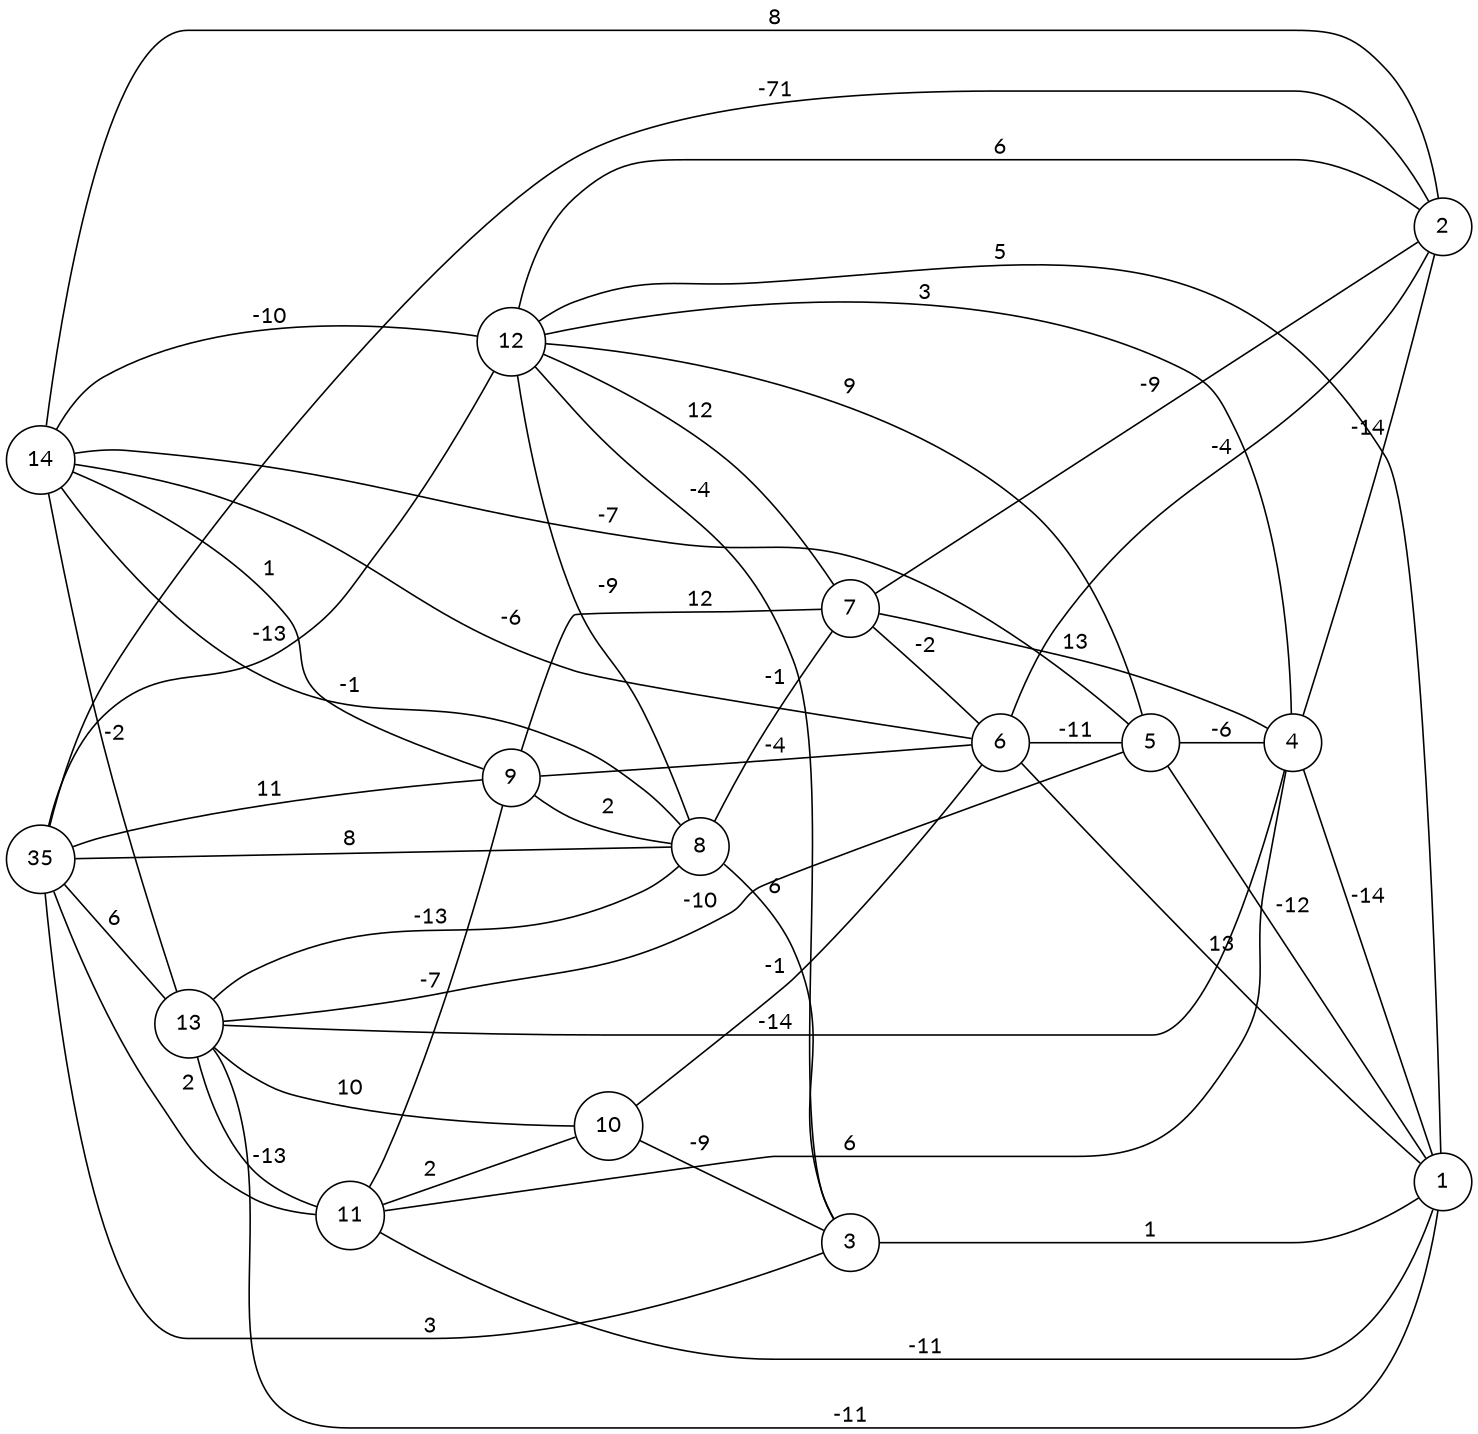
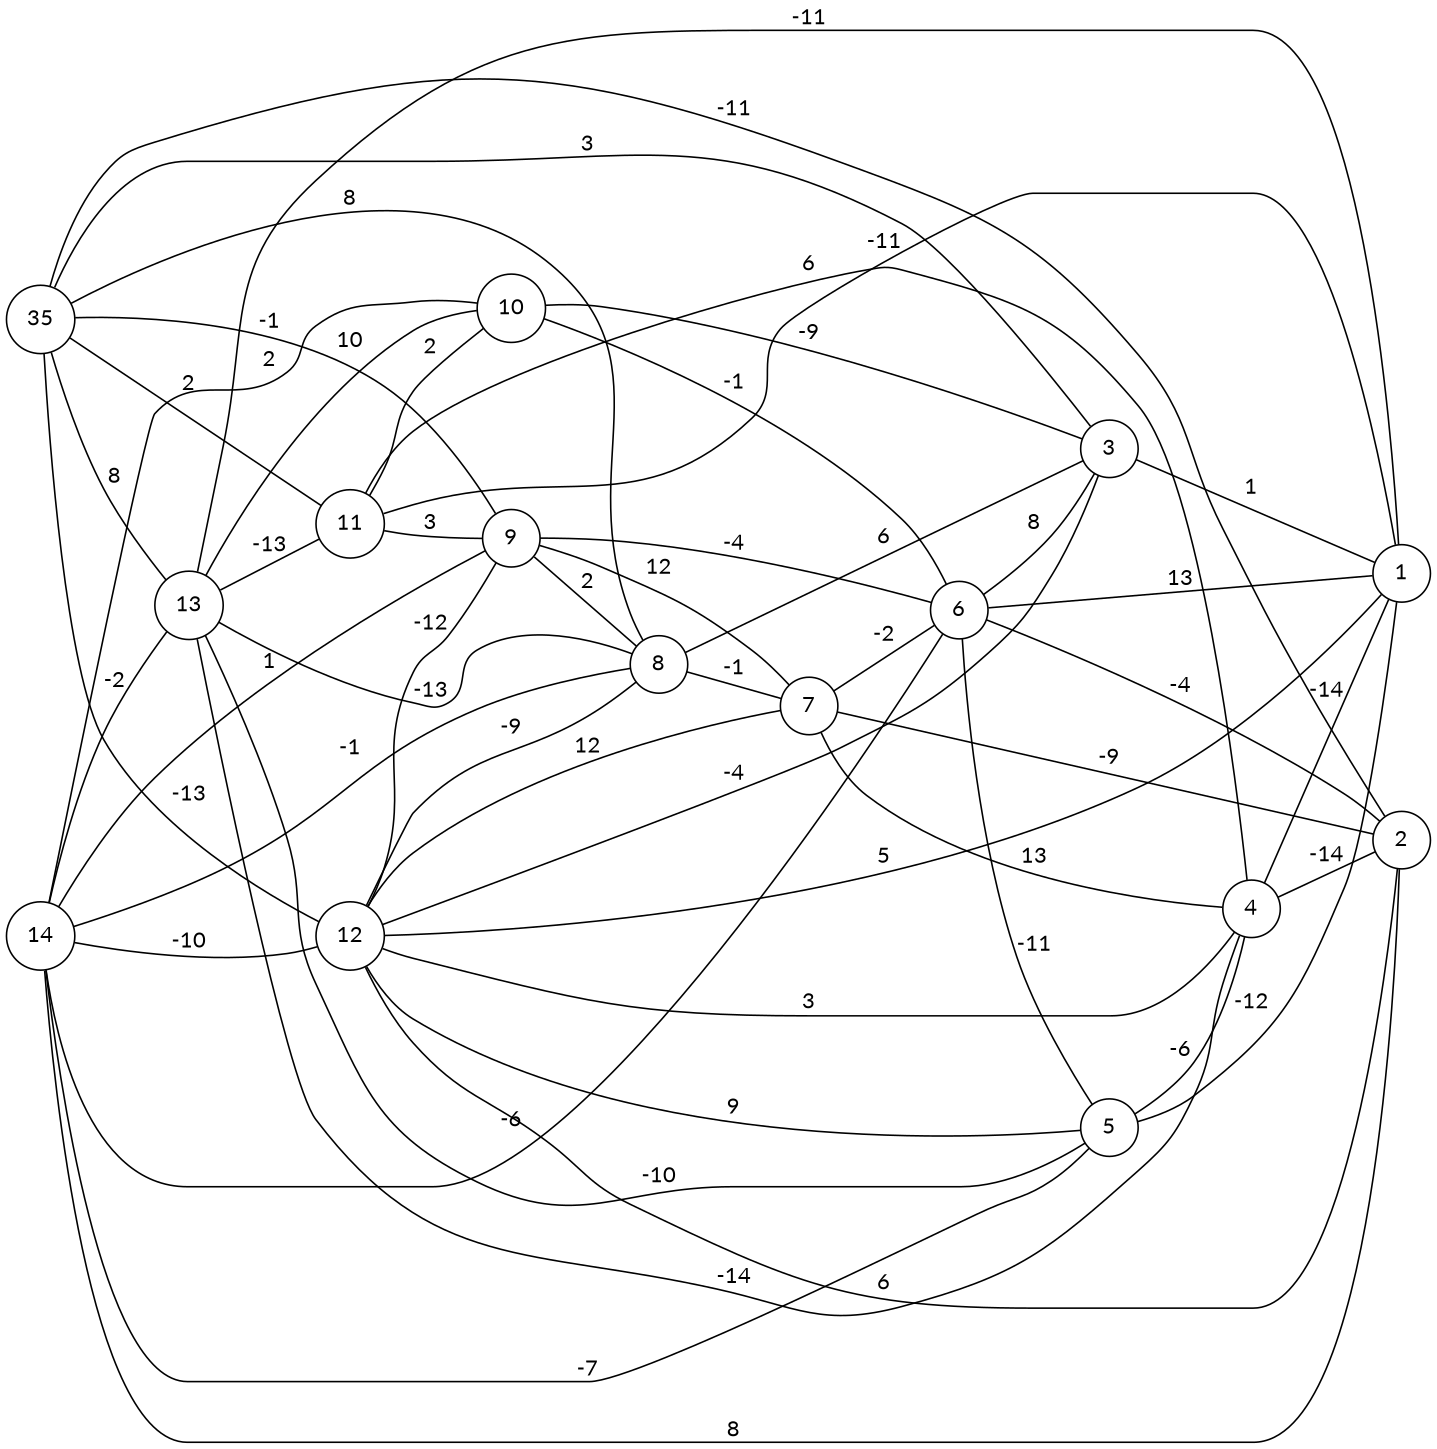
edge "2" -- "35": label "-71" -> "-11"
edge "10" -- "14": added, label "2"
edge "3" -- "6": added, label "8"
edge "9" -- "12": added, label "-12"
edge "9" -- "35": label "11" -> "-1"
edge "35" -- "13": label "6" -> "8"
edge "9" -- "11": label "-7" -> "3"
